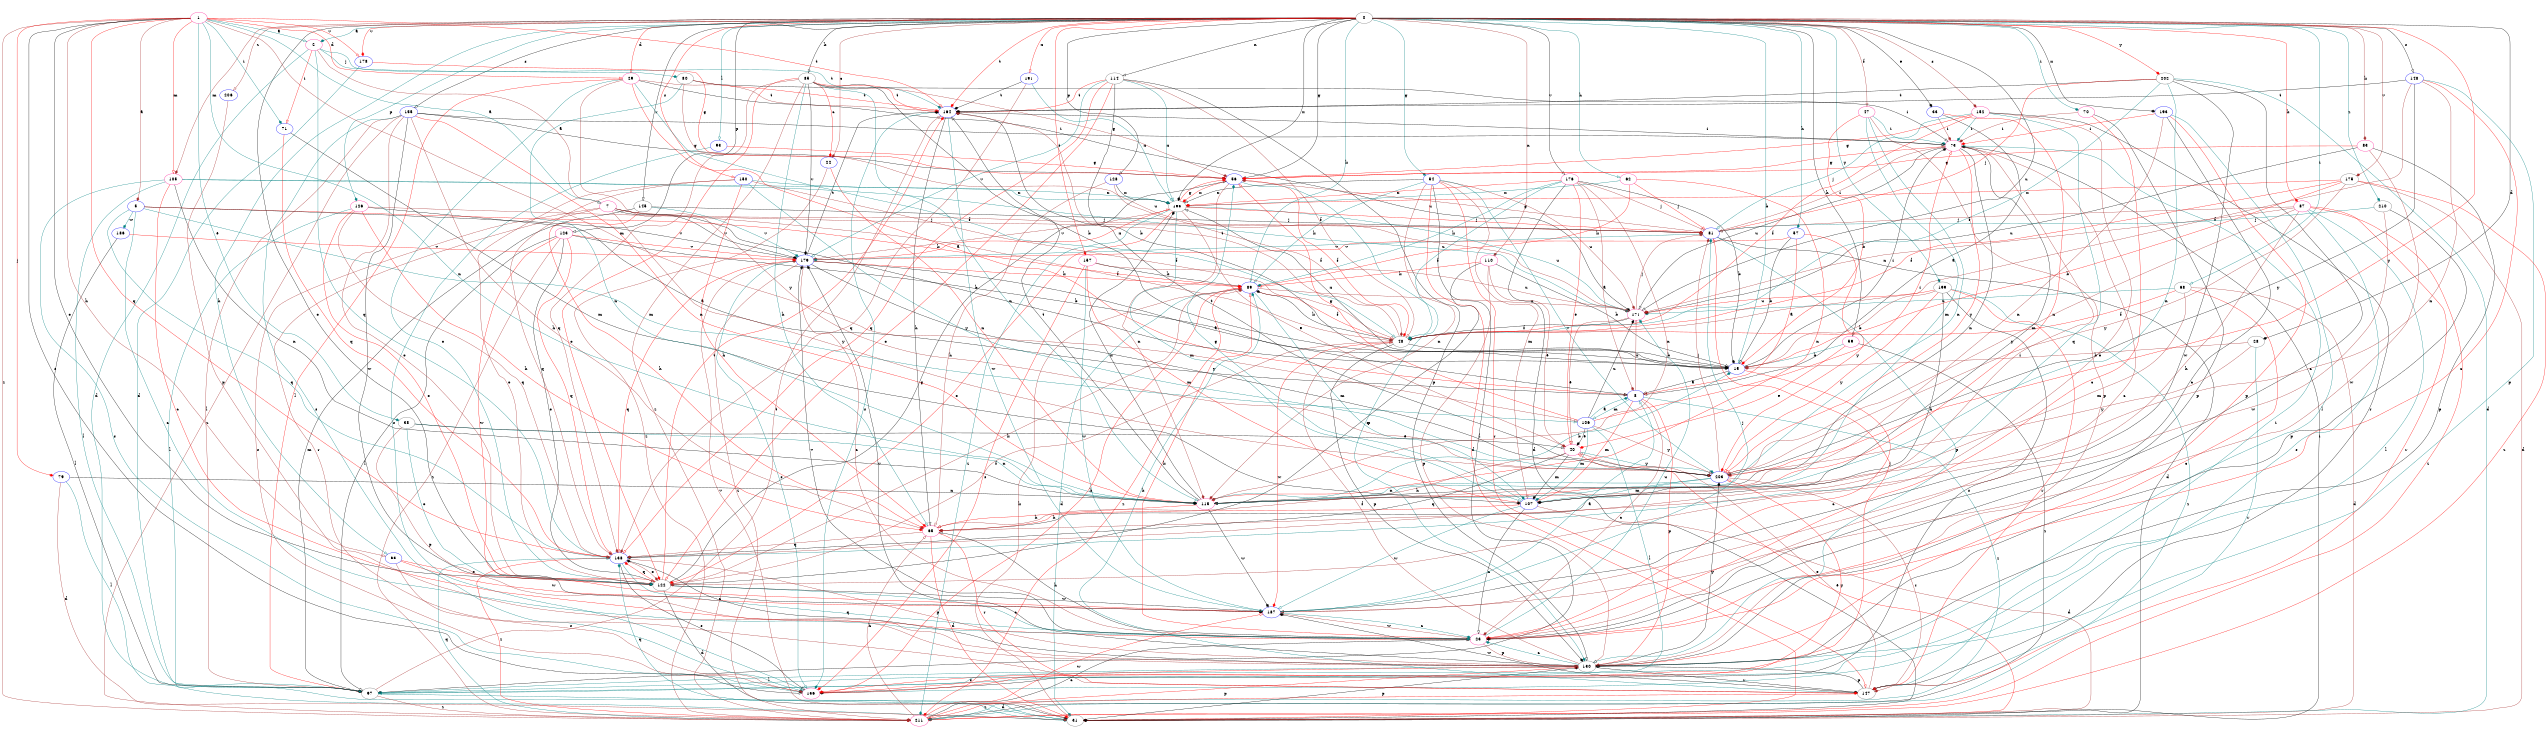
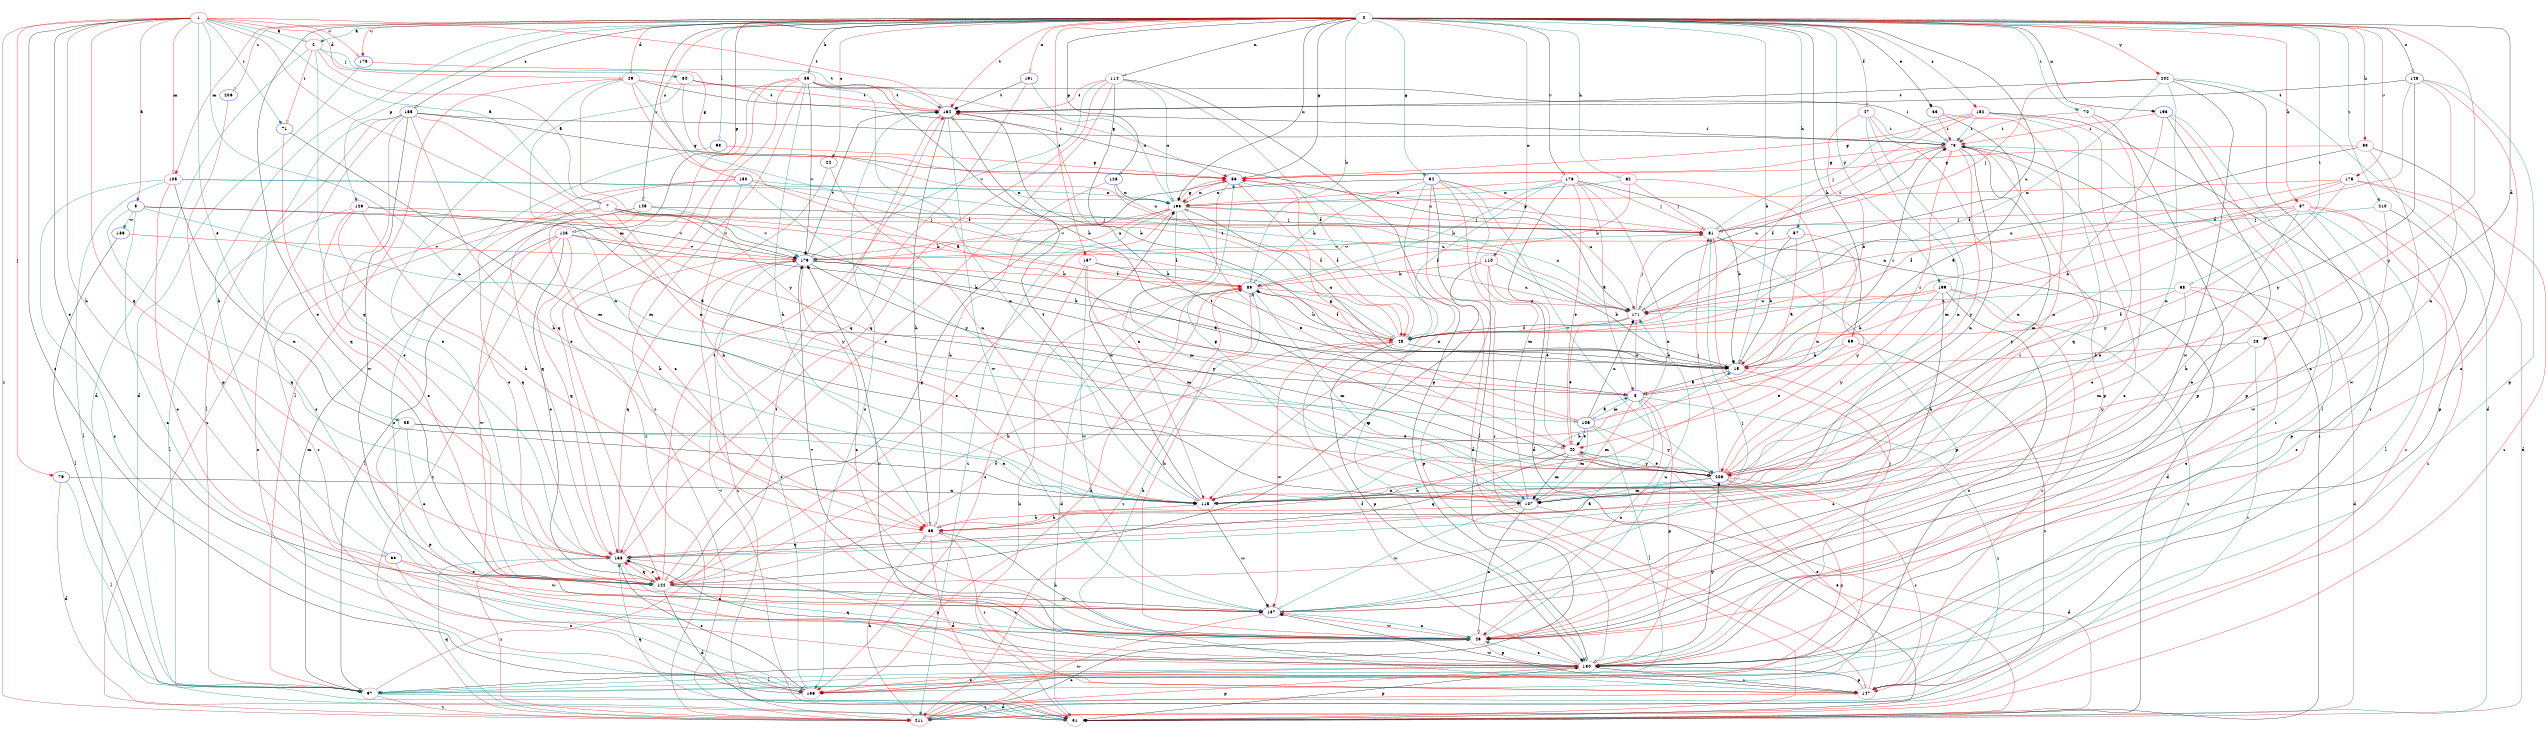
edge "85" -> "22": now "85" -> "23"
node "81": color blue -> gray40
edge "203" -> "40": added, label "e"
